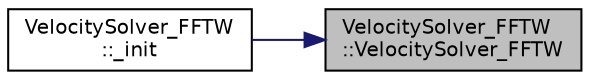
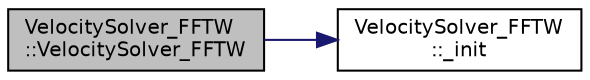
edge "VelocitySolver_FFTW ::_init" -> "VelocitySolver_FFTW ::VelocitySolver_FFTW": reversed
